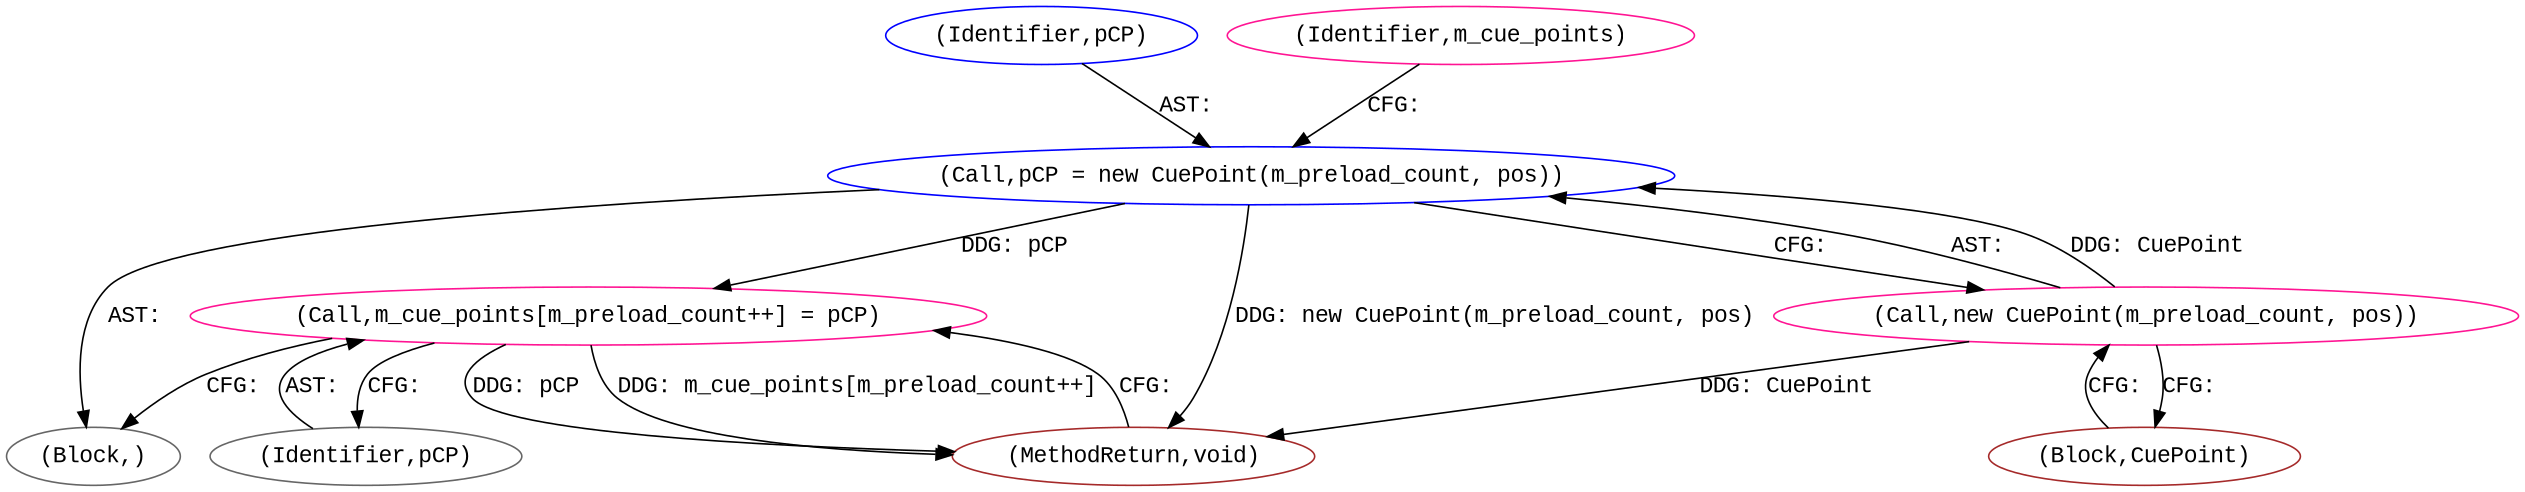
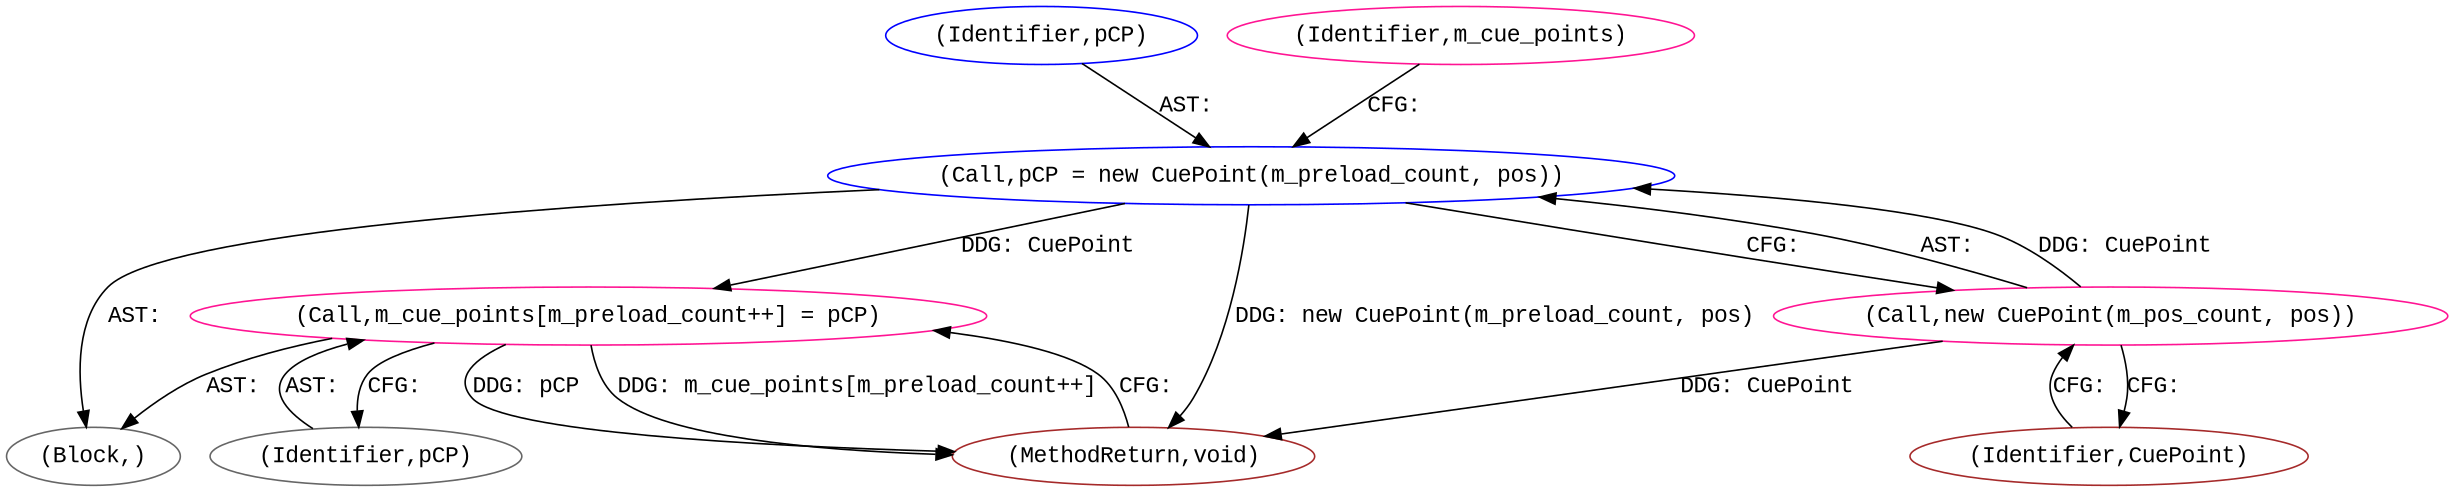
edge "(Call,pCP = new CuePoint(m_preload_count, pos))" -> "(Call,m_cue_points[m_preload_count++] = pCP)": label "DDG: pCP" -> "DDG: CuePoint"
node "(Call,new CuePoint(m_preload_count, pos))": label "(Call,new CuePoint(m_preload_count, pos))" -> "(Call,new CuePoint(m_pos_count, pos))"
edge "(Call,m_cue_points[m_preload_count++] = pCP)" -> "(Block,)": label "CFG: " -> "AST: "
node "(Block,CuePoint)": label "(Block,CuePoint)" -> "(Identifier,CuePoint)"
